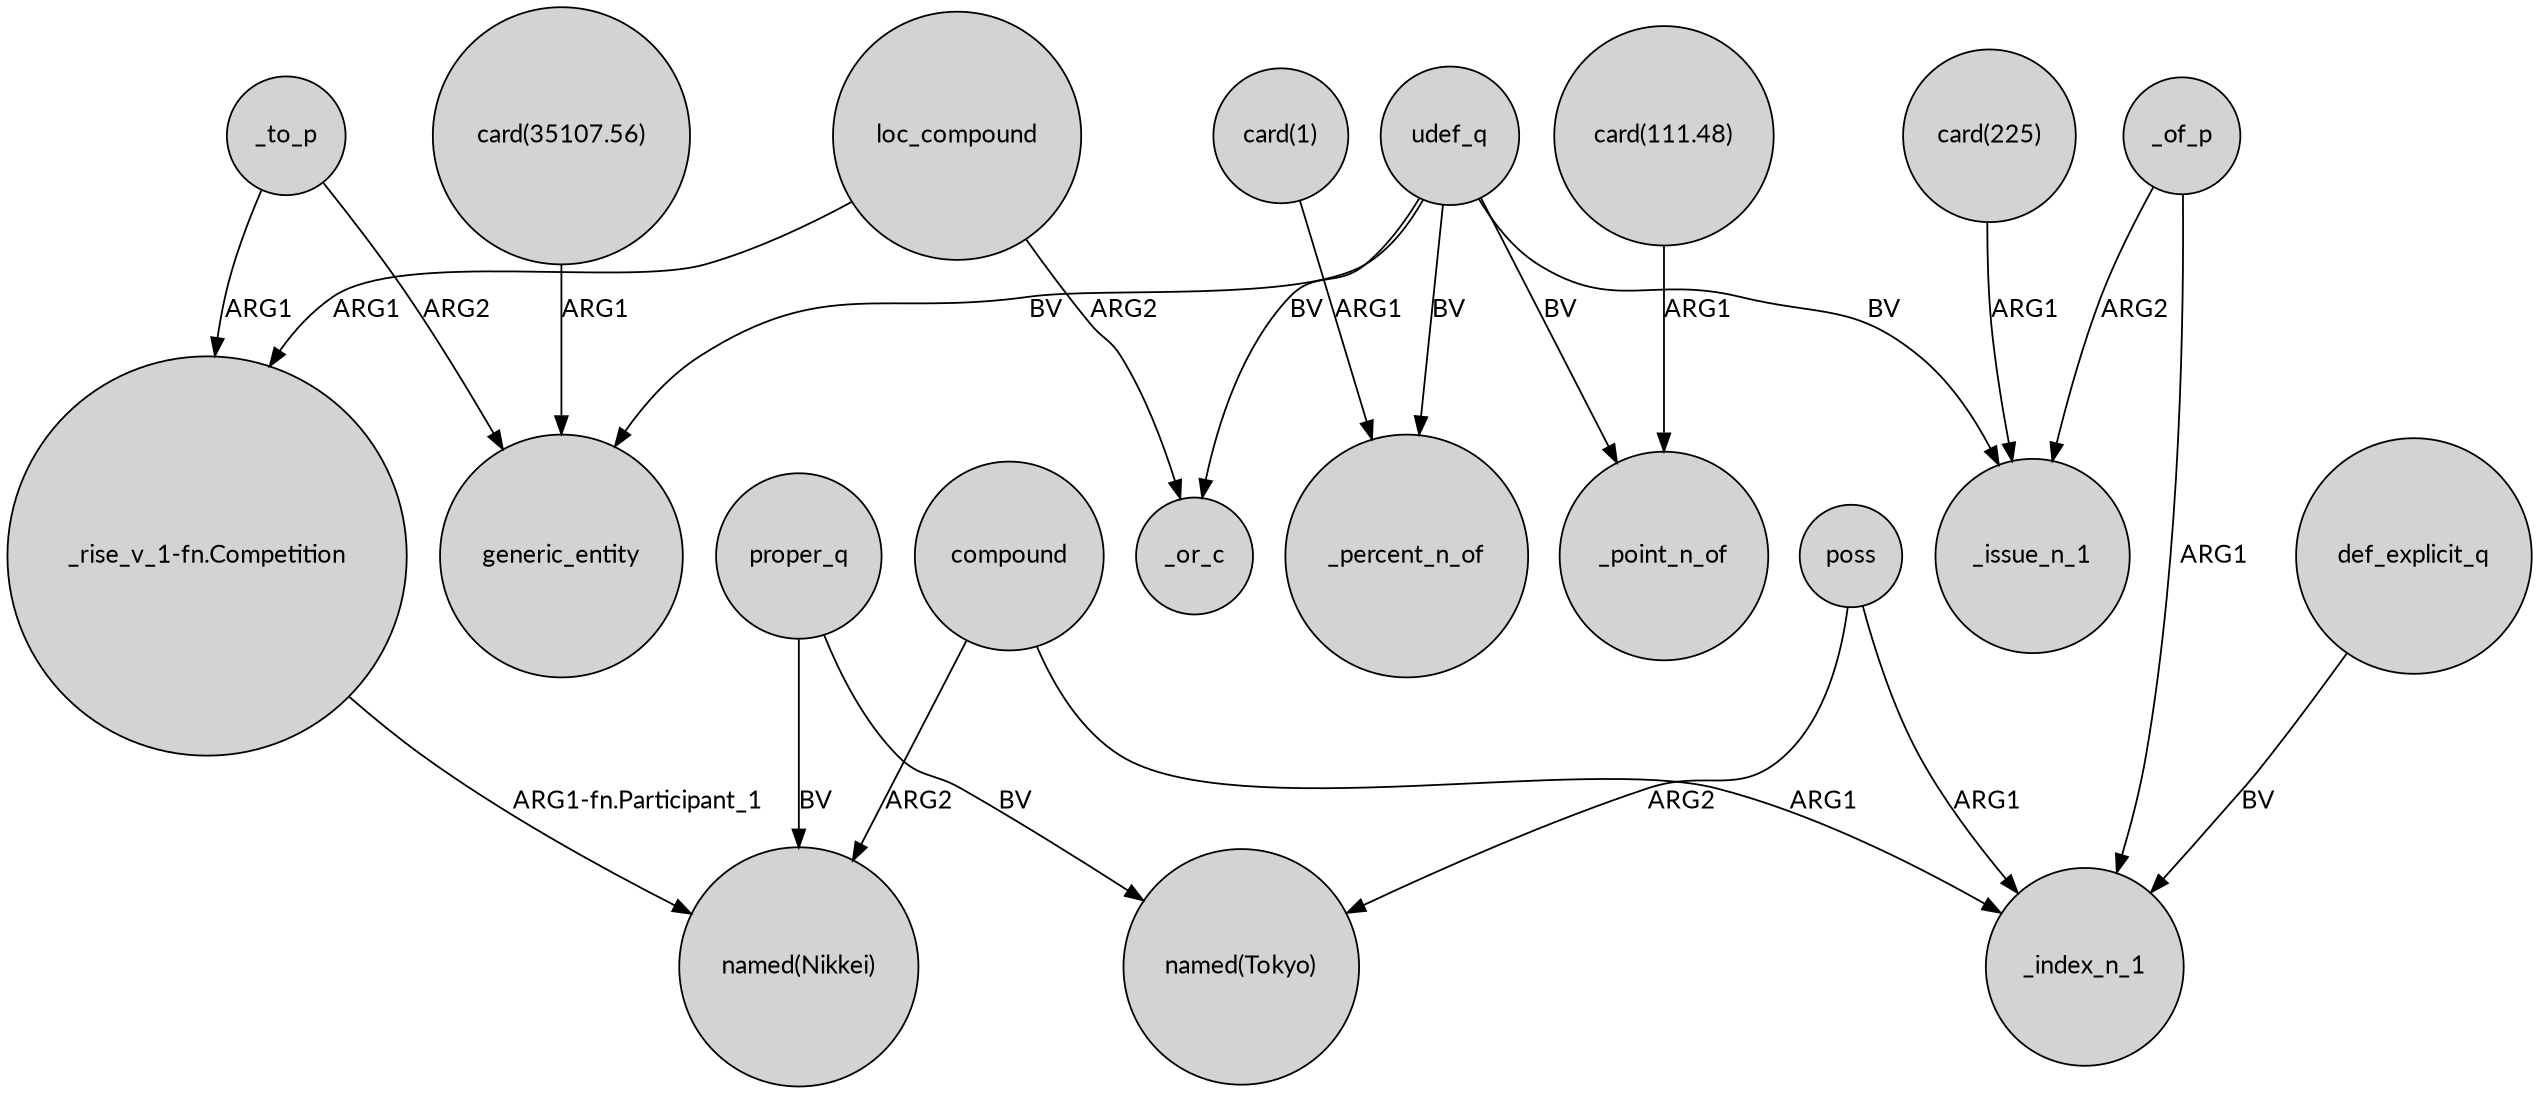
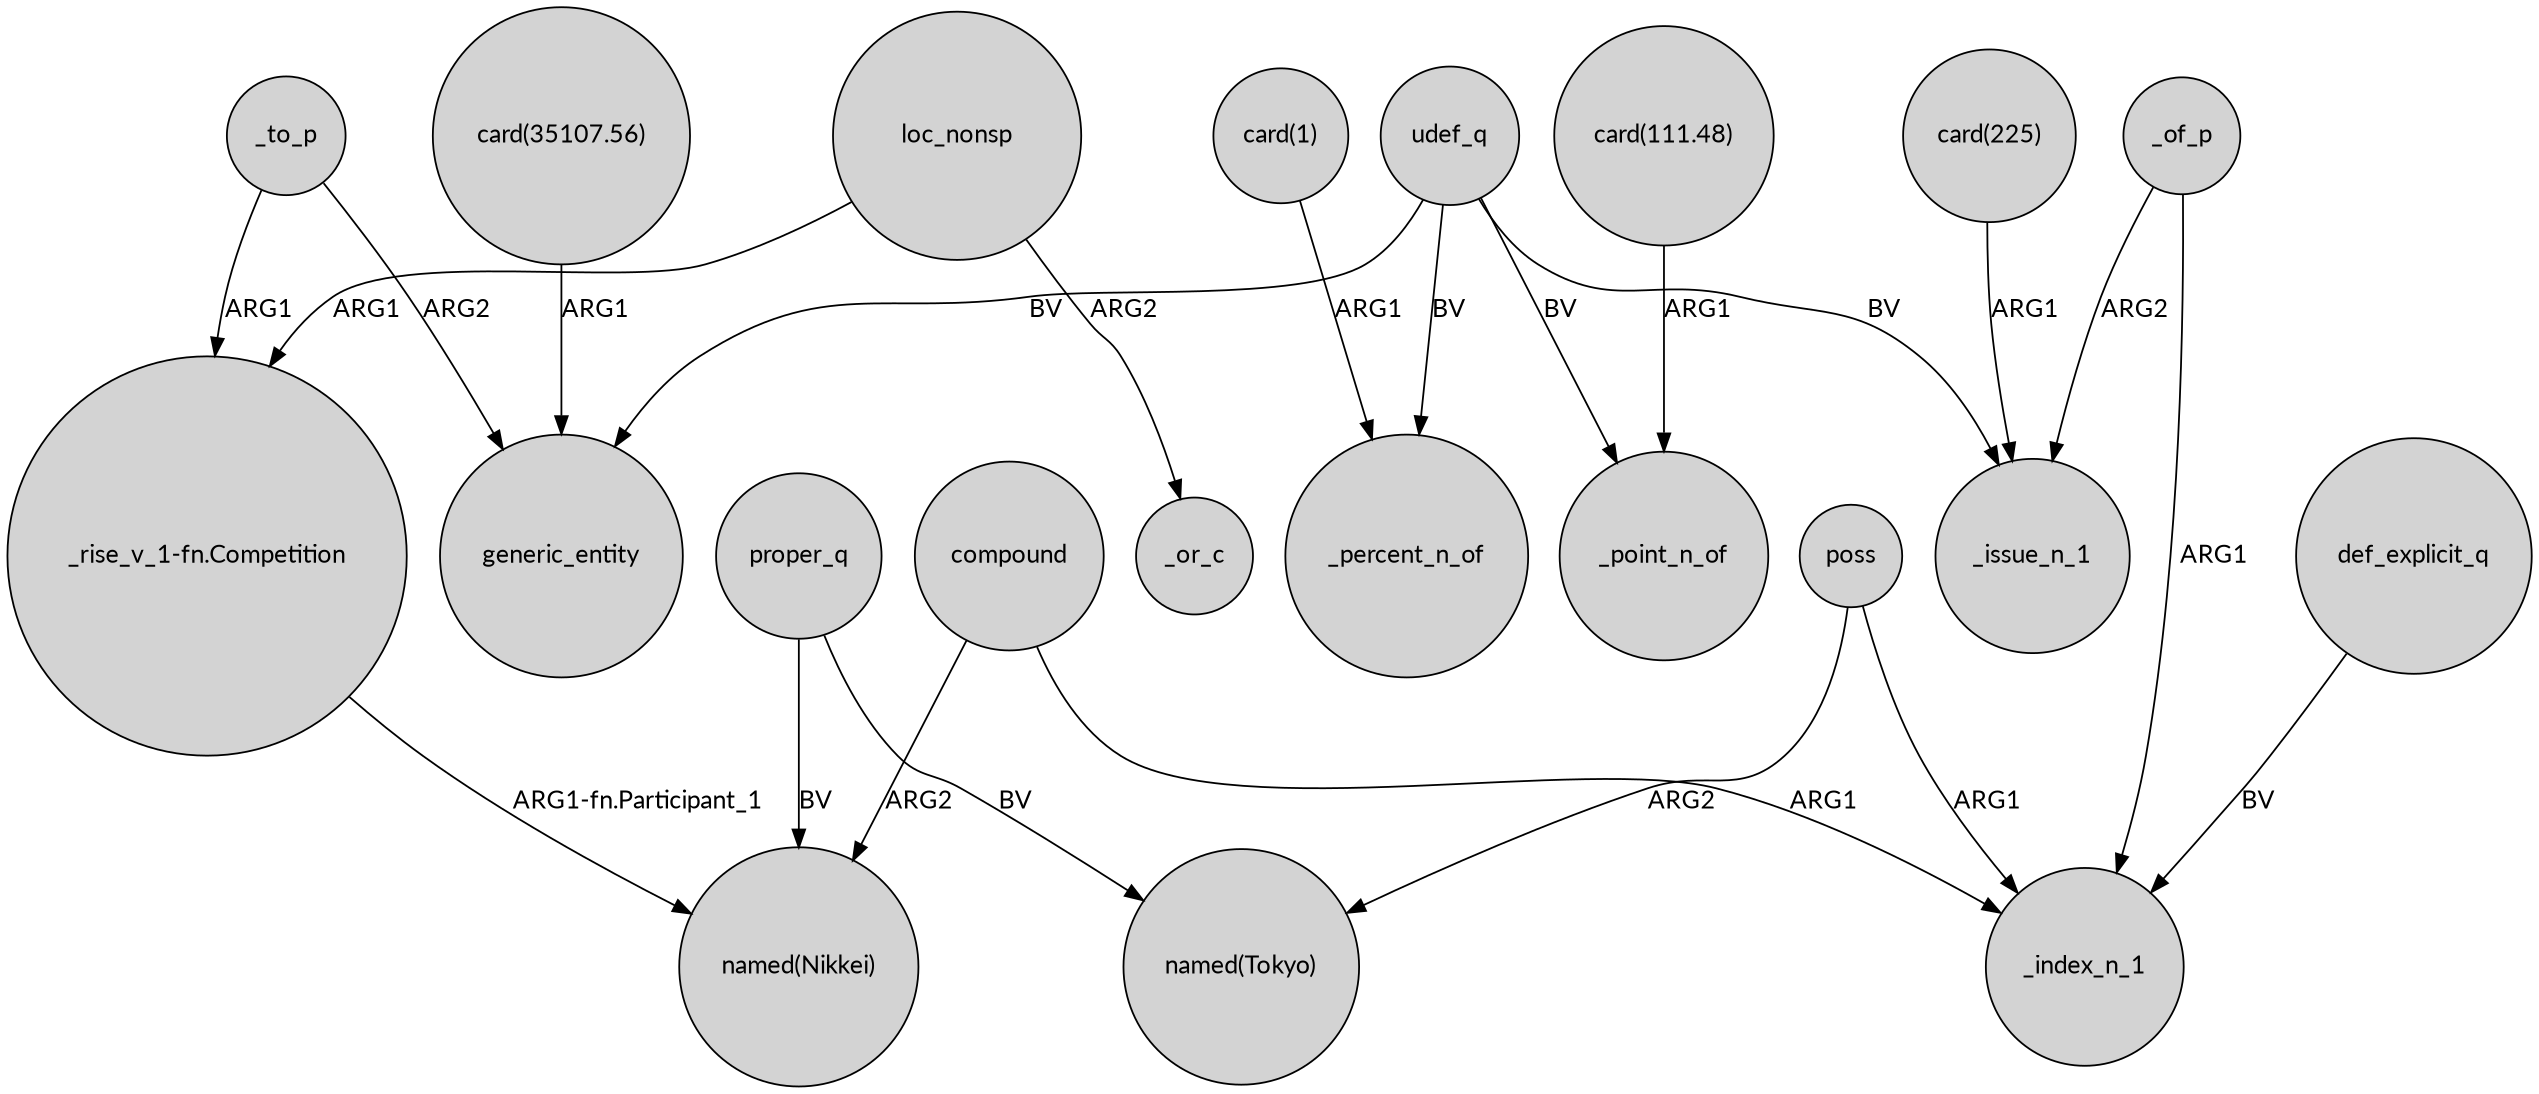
node "loc_compound": label "loc_compound" -> "loc_nonsp"
edge "udef_q" -> "_or_c": removed, label "BV"
